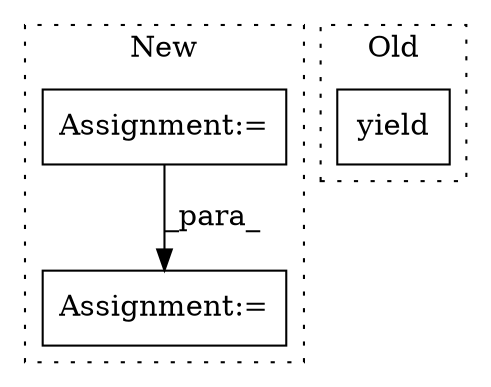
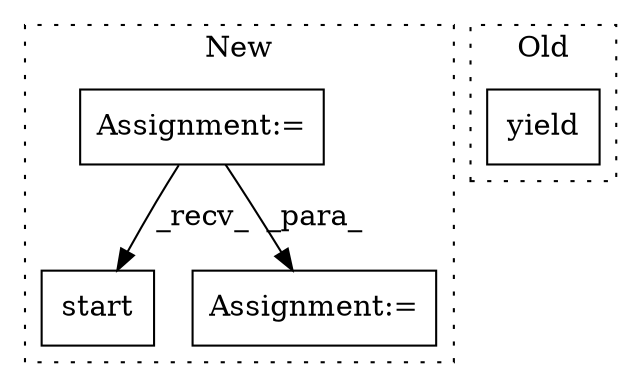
node "start": added
